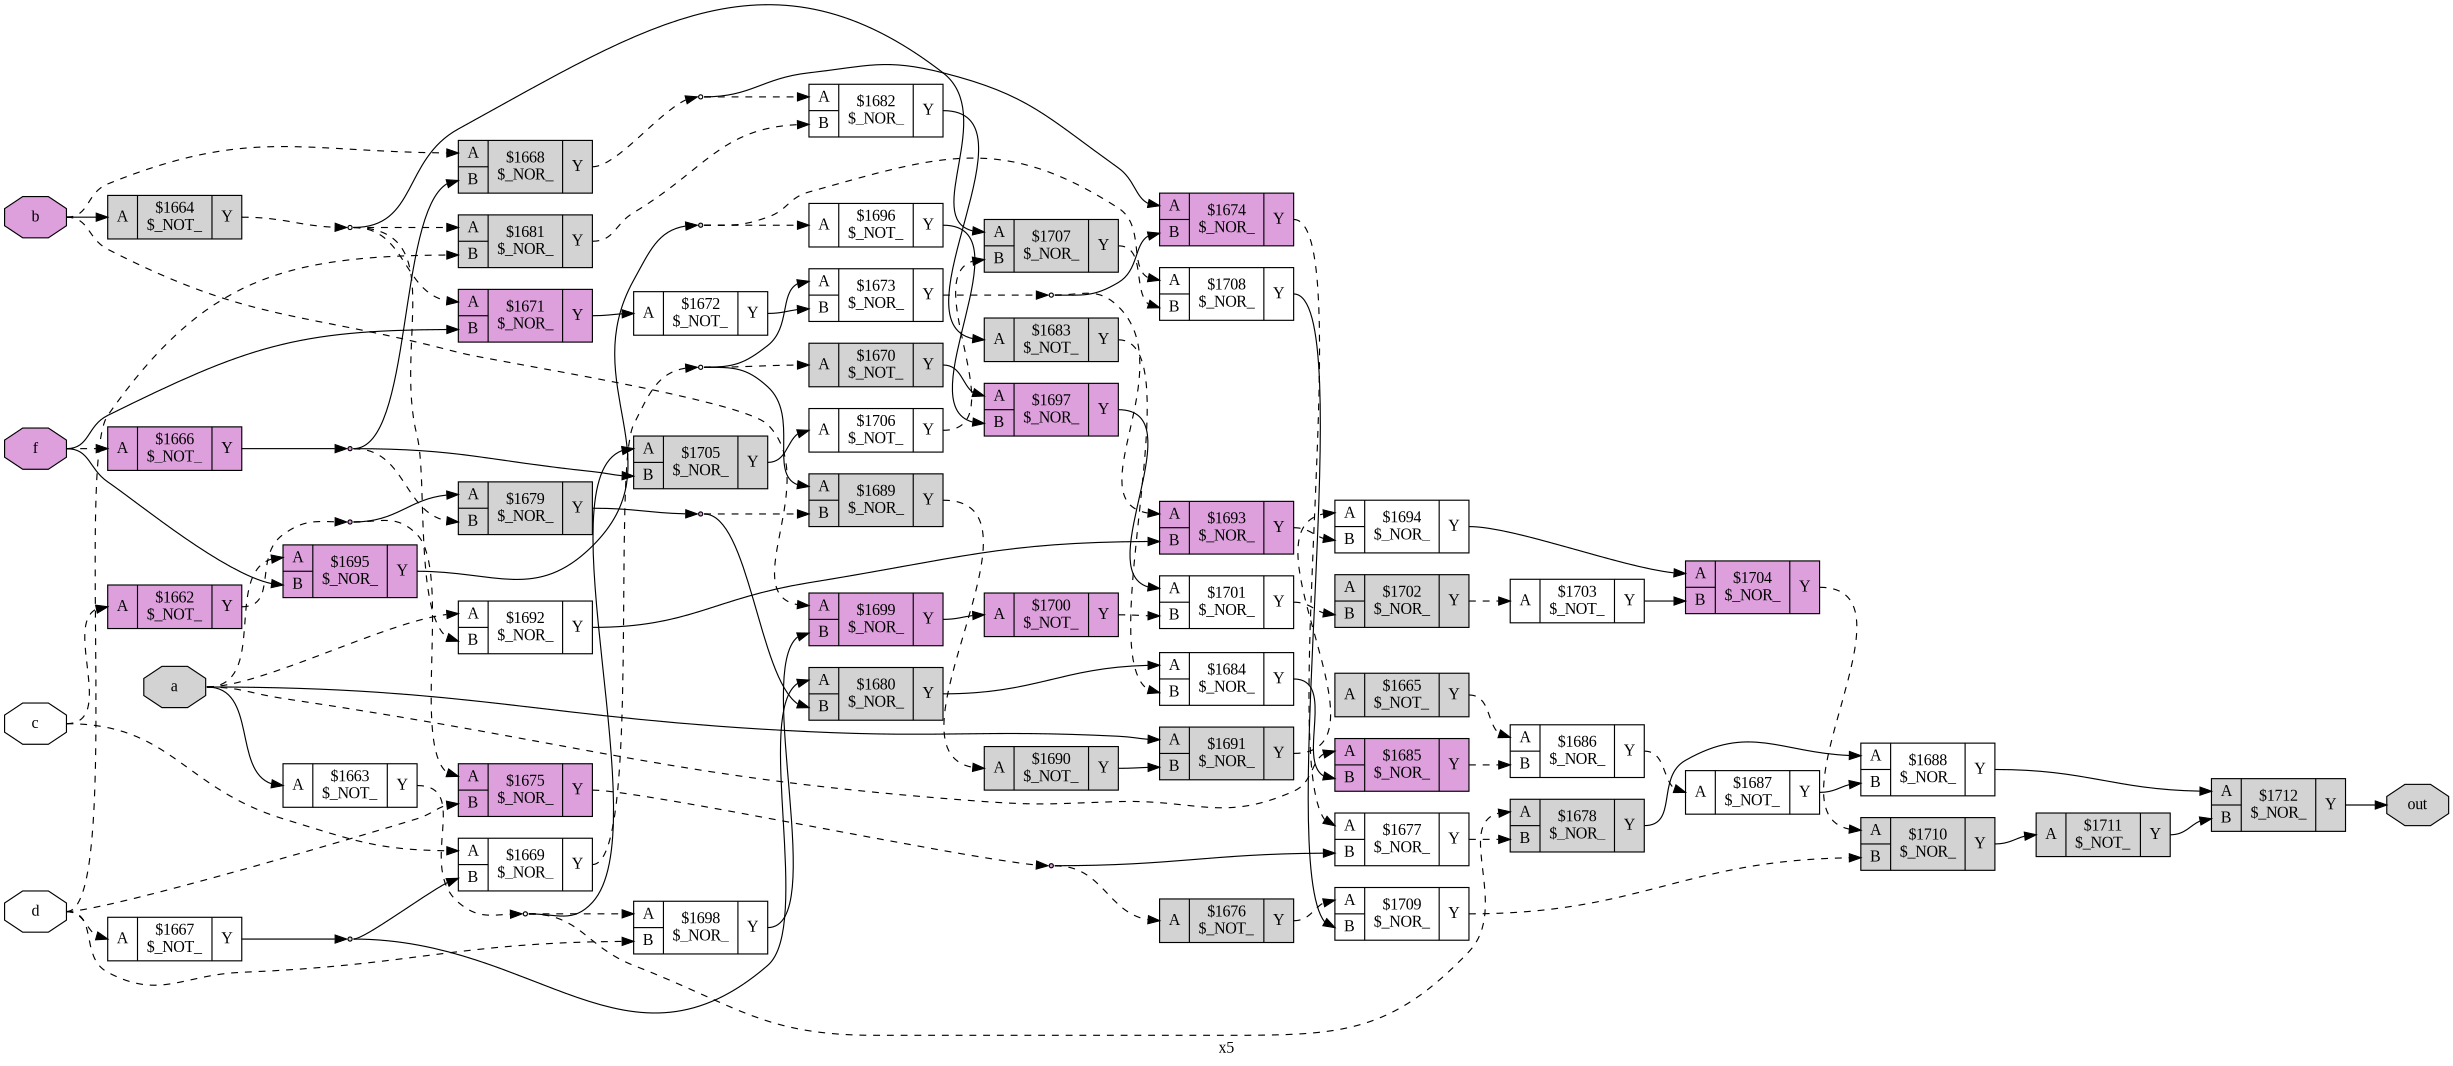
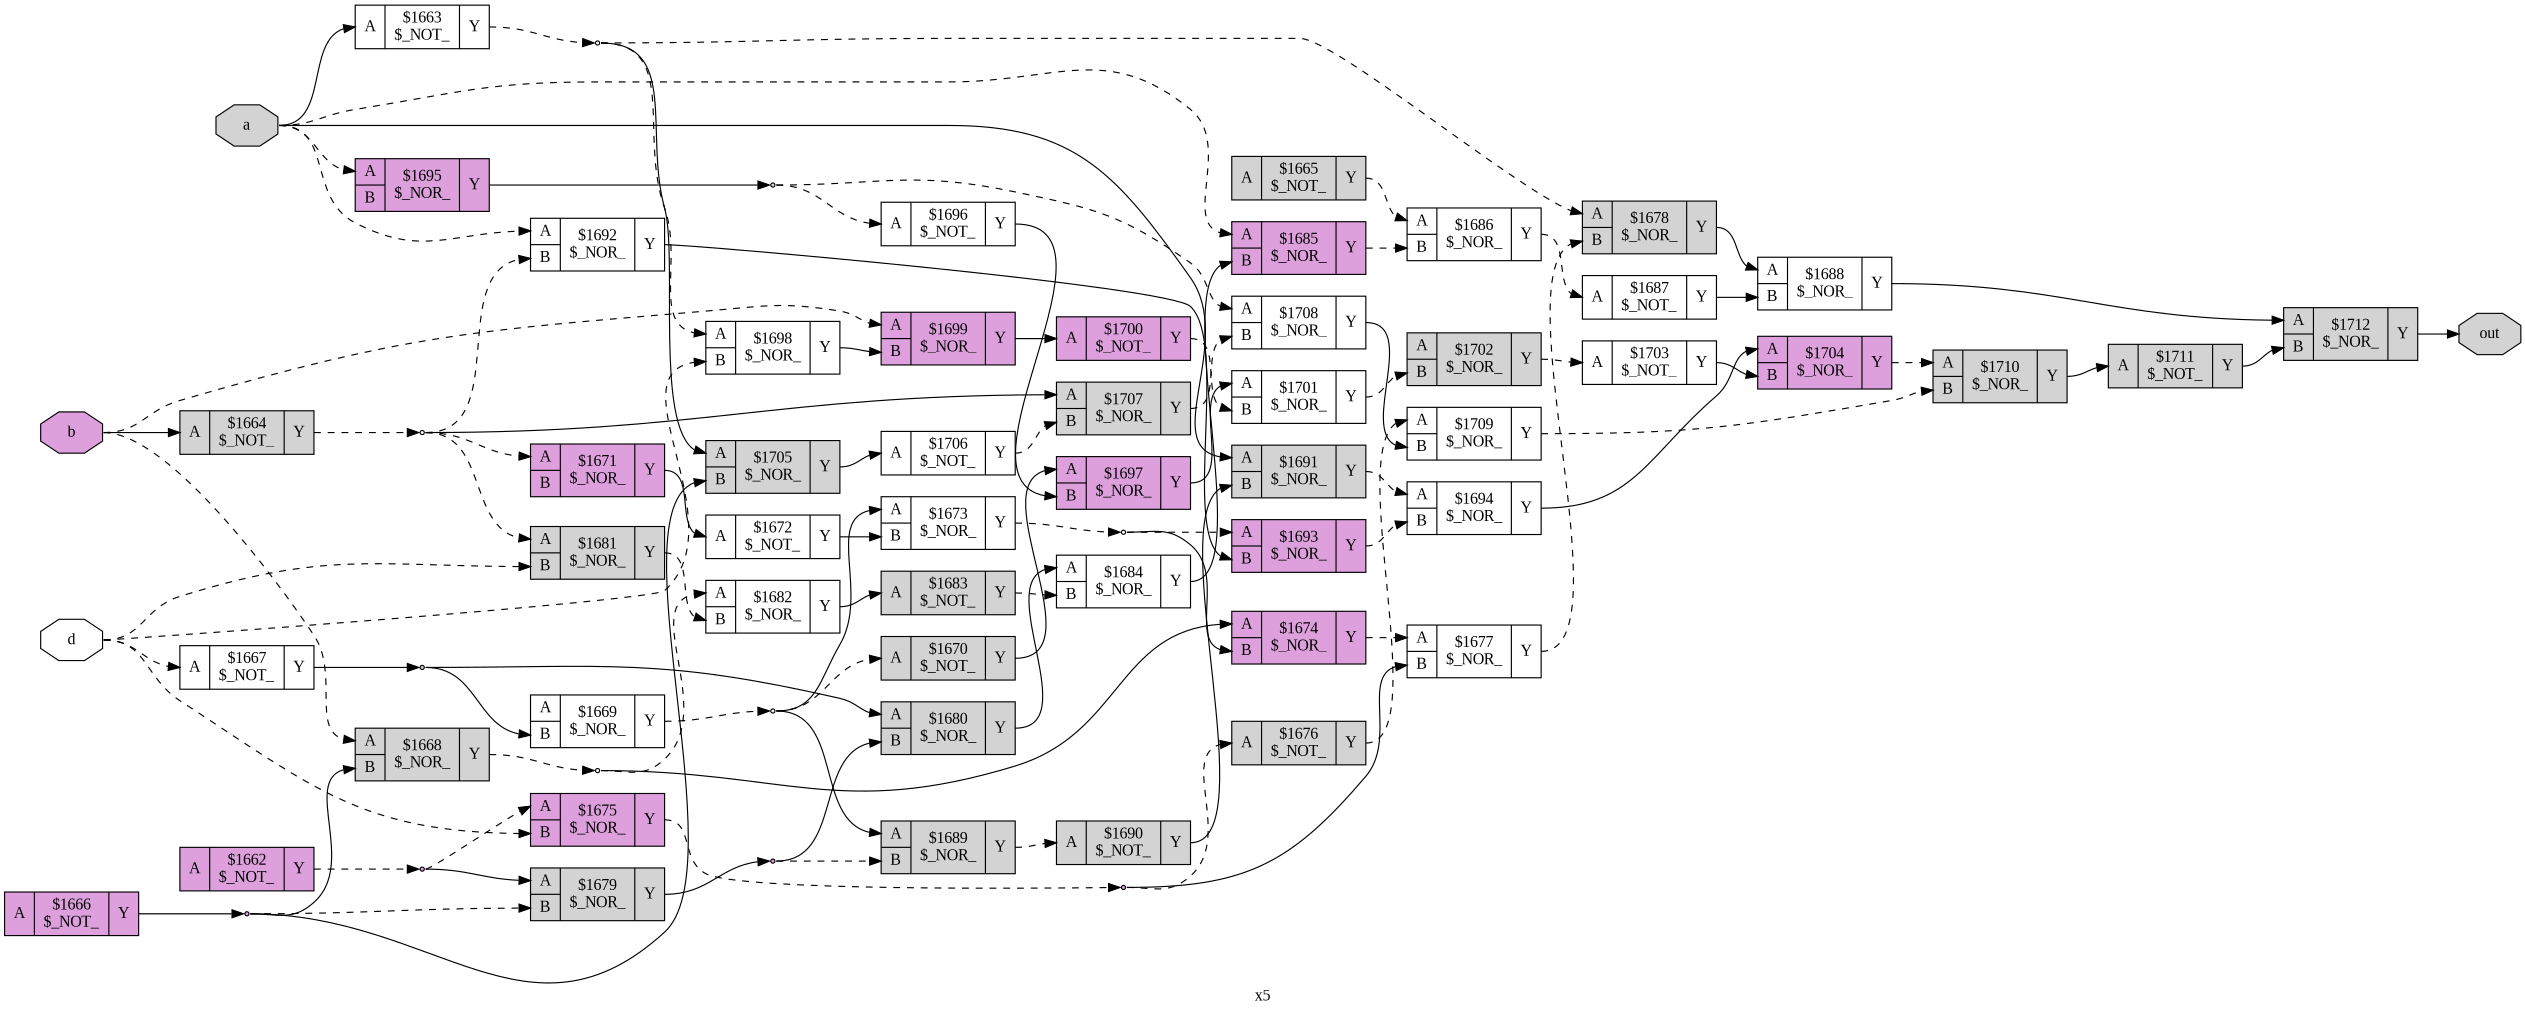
node "f": removed
node "c": removed
